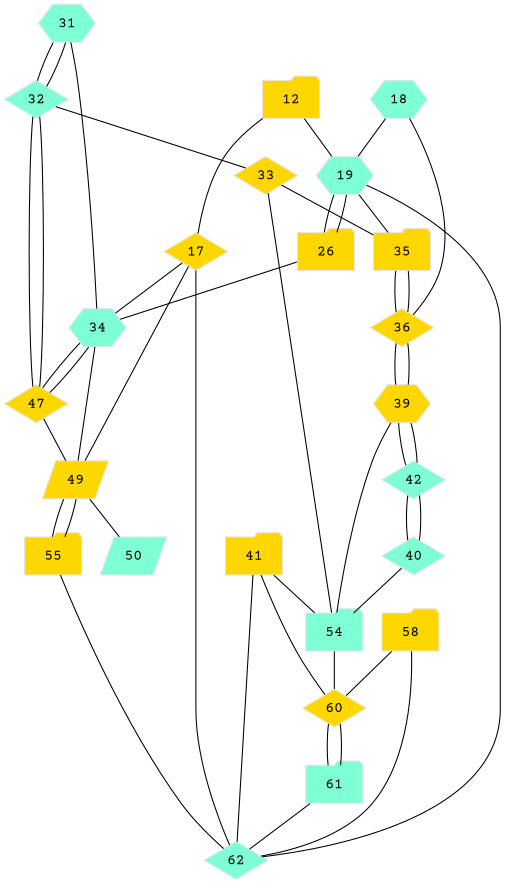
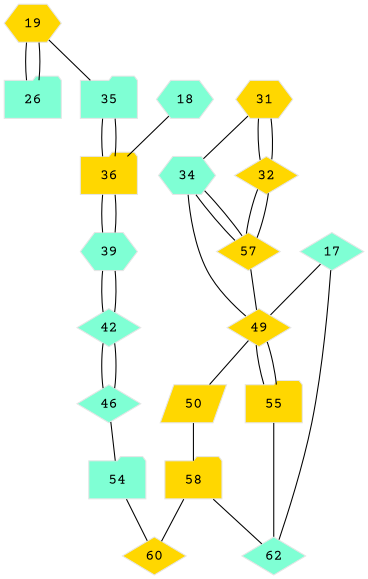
node "31": fillcolor aquamarine -> gold
node "32": fillcolor aquamarine -> gold
node "12": removed
edge "18" -- "19": removed
node "33": removed
node "19": fillcolor aquamarine -> gold
node "17": fillcolor gold -> aquamarine
node "26": fillcolor gold -> aquamarine
node "35": fillcolor gold -> aquamarine
edge "17" -- "34": removed
edge "26" -- "34": removed
node "36": shape diamond -> folder
node "47": label "47" -> "57"
node "39": fillcolor gold -> aquamarine
edge "50" -- "58": added
node "49": shape parallelogram -> diamond
edge "39" -- "54": removed
node "50": fillcolor aquamarine -> gold
node "41": removed
node "40": label "40" -> "46"
edge "19" -- "62": removed
node "61": removed
